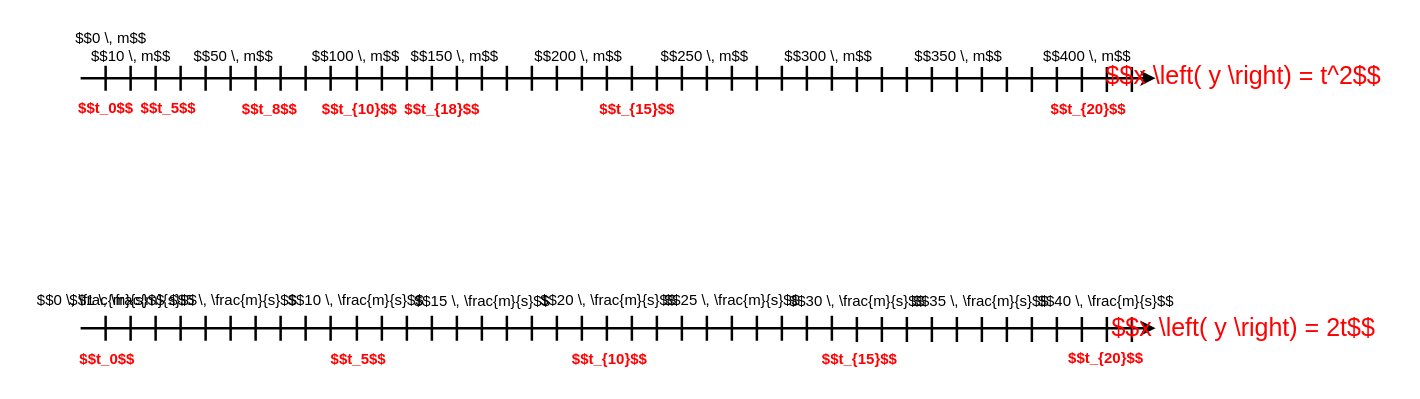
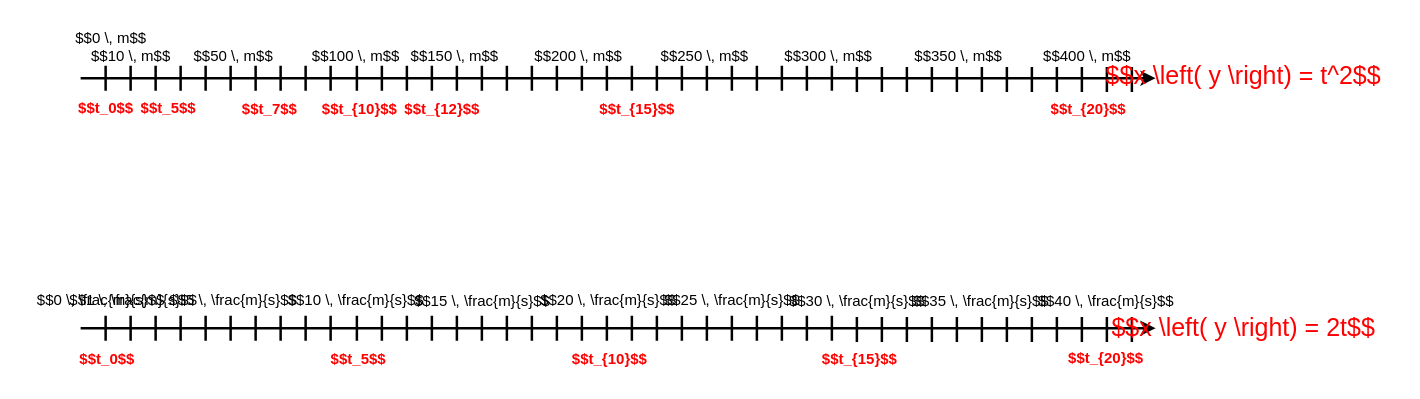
node "$$t_8$$": label "$$t_8$$" -> "$$t_7$$"
node "$$t_{18}$$": label "$$t_{18}$$" -> "$$t_{12}$$"
